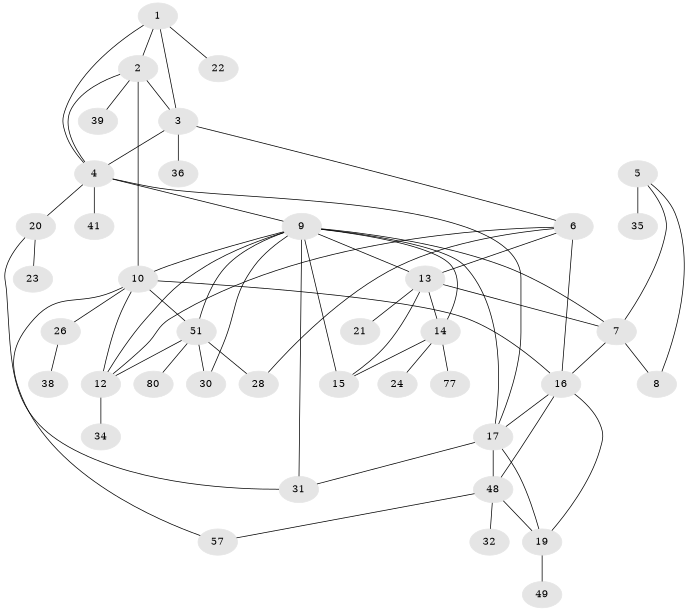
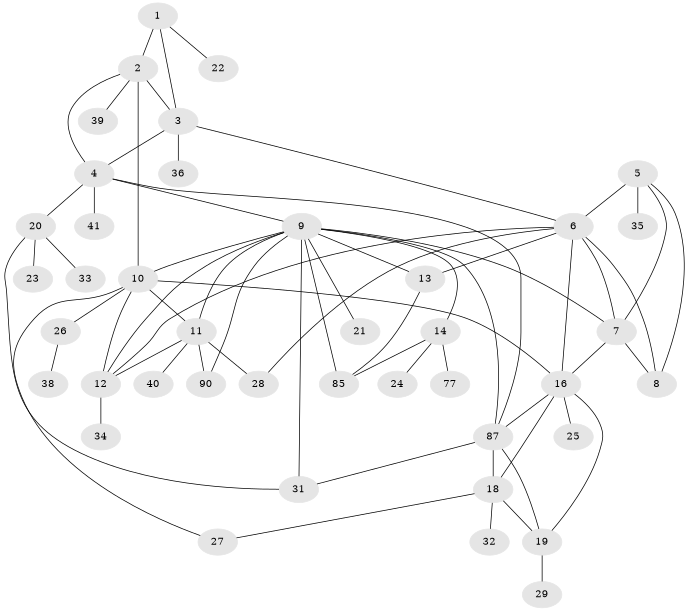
edge "1" -- "4": removed
edge "5" -- "6": added
node "33": added
edge "6" -- "8": added
edge "13" -- "7": now "6" -- "7"
edge "13" -- "14": removed
edge "13" -- "21": now "9" -- "21"
node "51": label "51" -> "11"
node "80": label "80" -> "40"
node "30": label "30" -> "90"
node "15": label "15" -> "85"
node "17": label "17" -> "87"
node "25": added
node "48": label "48" -> "18"
node "57": label "57" -> "27"
node "49": label "49" -> "29"
